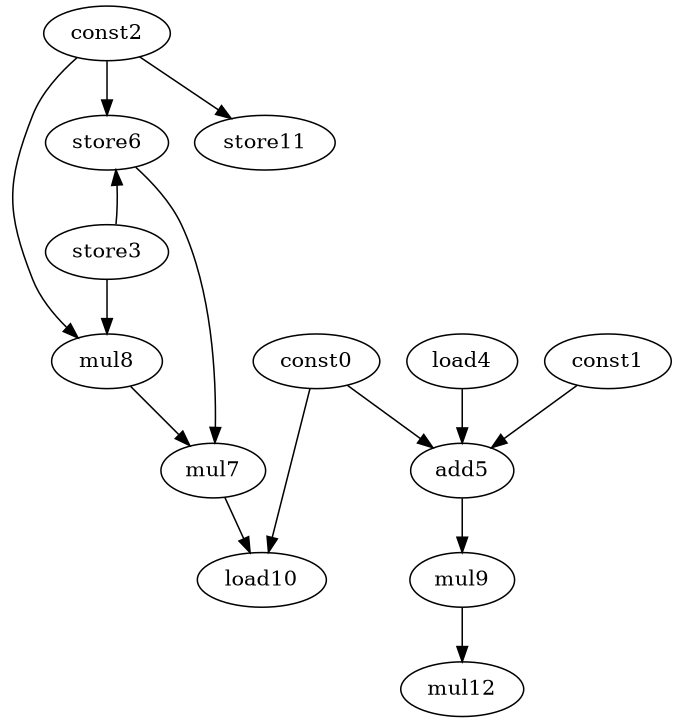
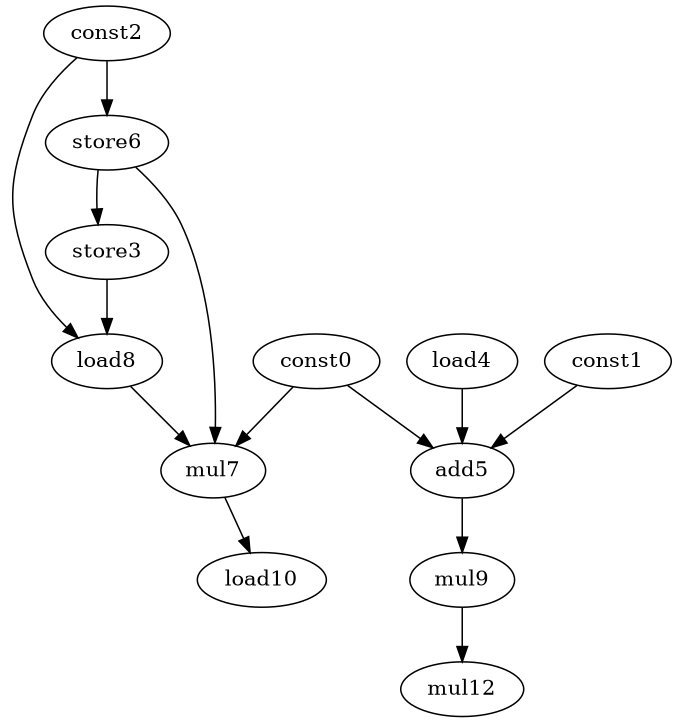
node "store11": removed
edge "store3" -> "store6": reversed
node "mul8": label "mul8" -> "load8"
edge "const0" -> "load10": now "const0" -> "mul7"
